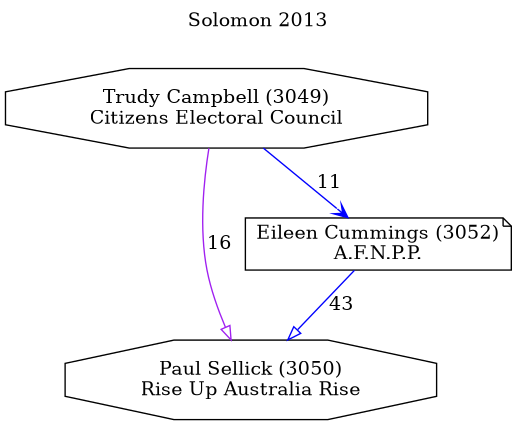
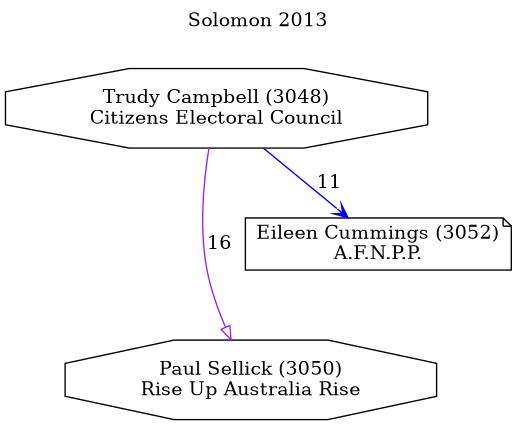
node "Trudy Campbell (3049) Citizens Electoral Council": label "Trudy Campbell (3049) Citizens Electoral Council" -> "Trudy Campbell (3048) Citizens Electoral Council"
edge "Eileen Cummings (3052) A.F.N.P.P." -> "Paul Sellick (3050) Rise Up Australia Rise": removed, label "43"
